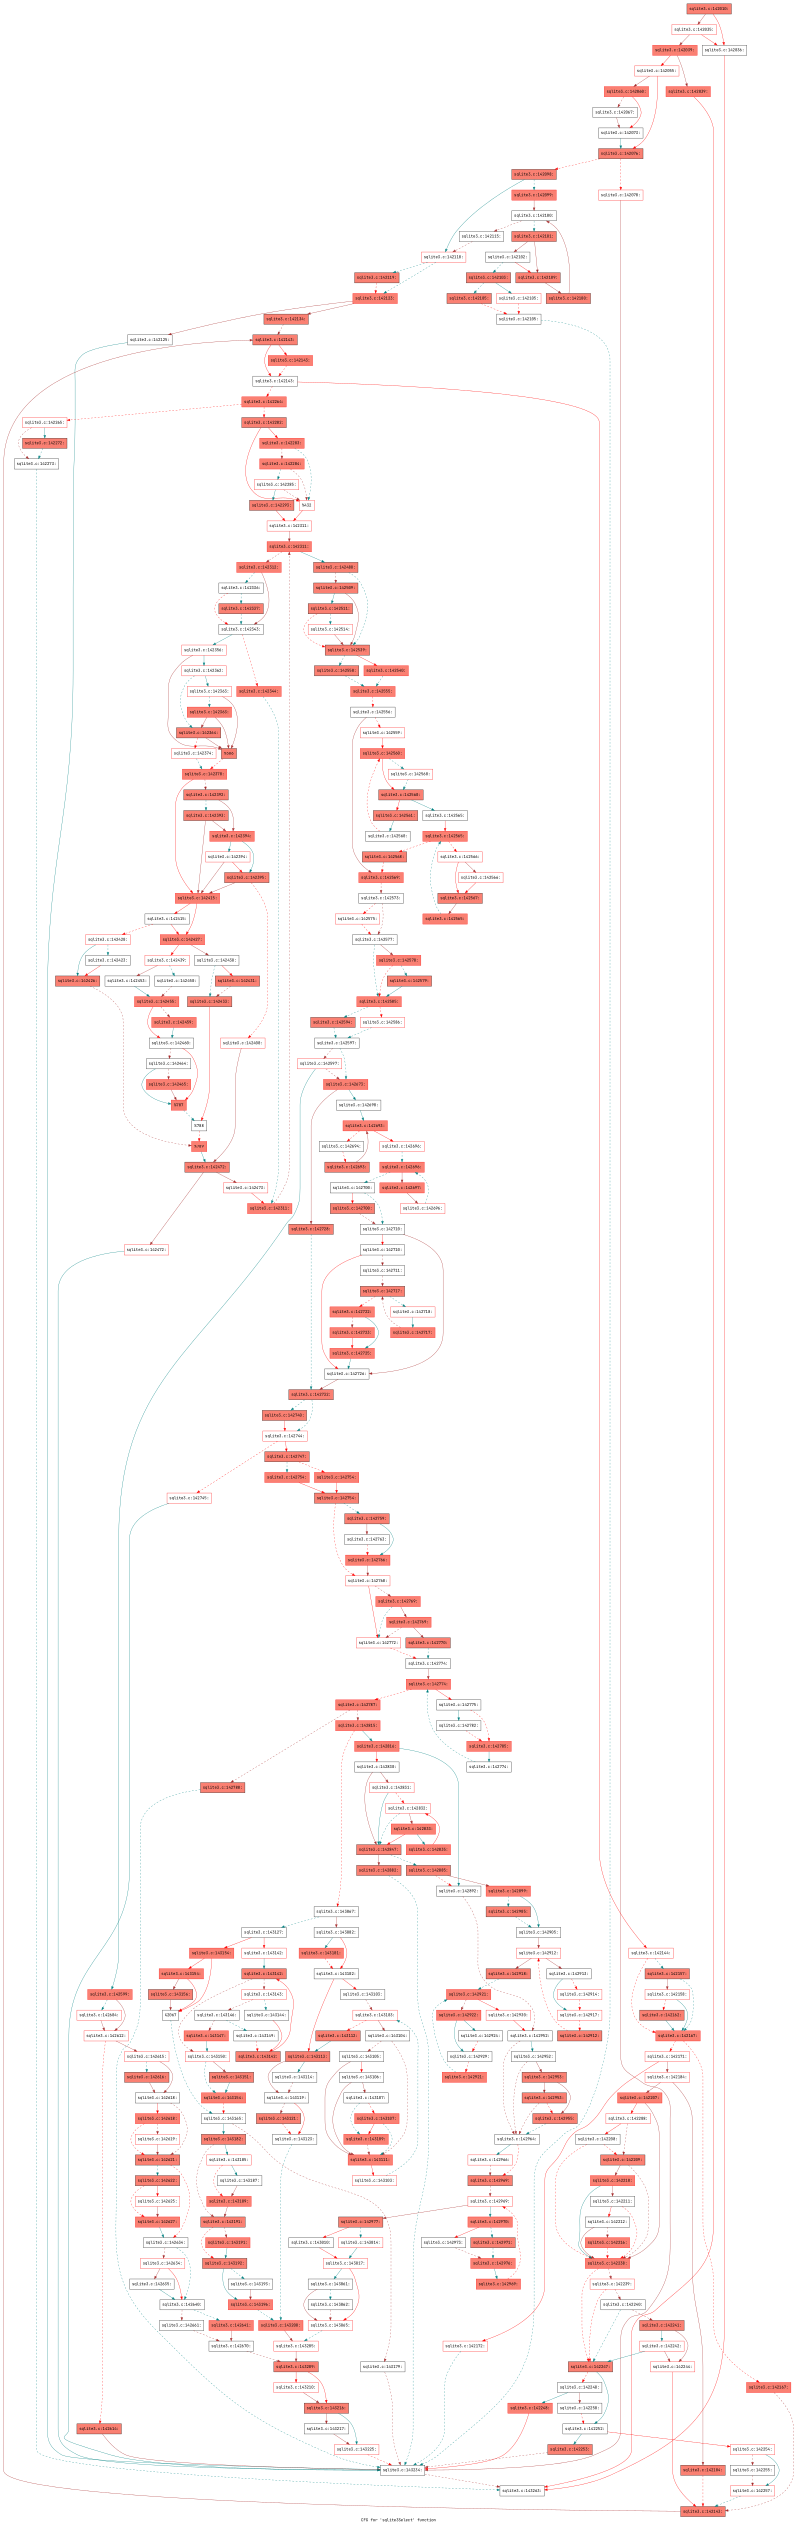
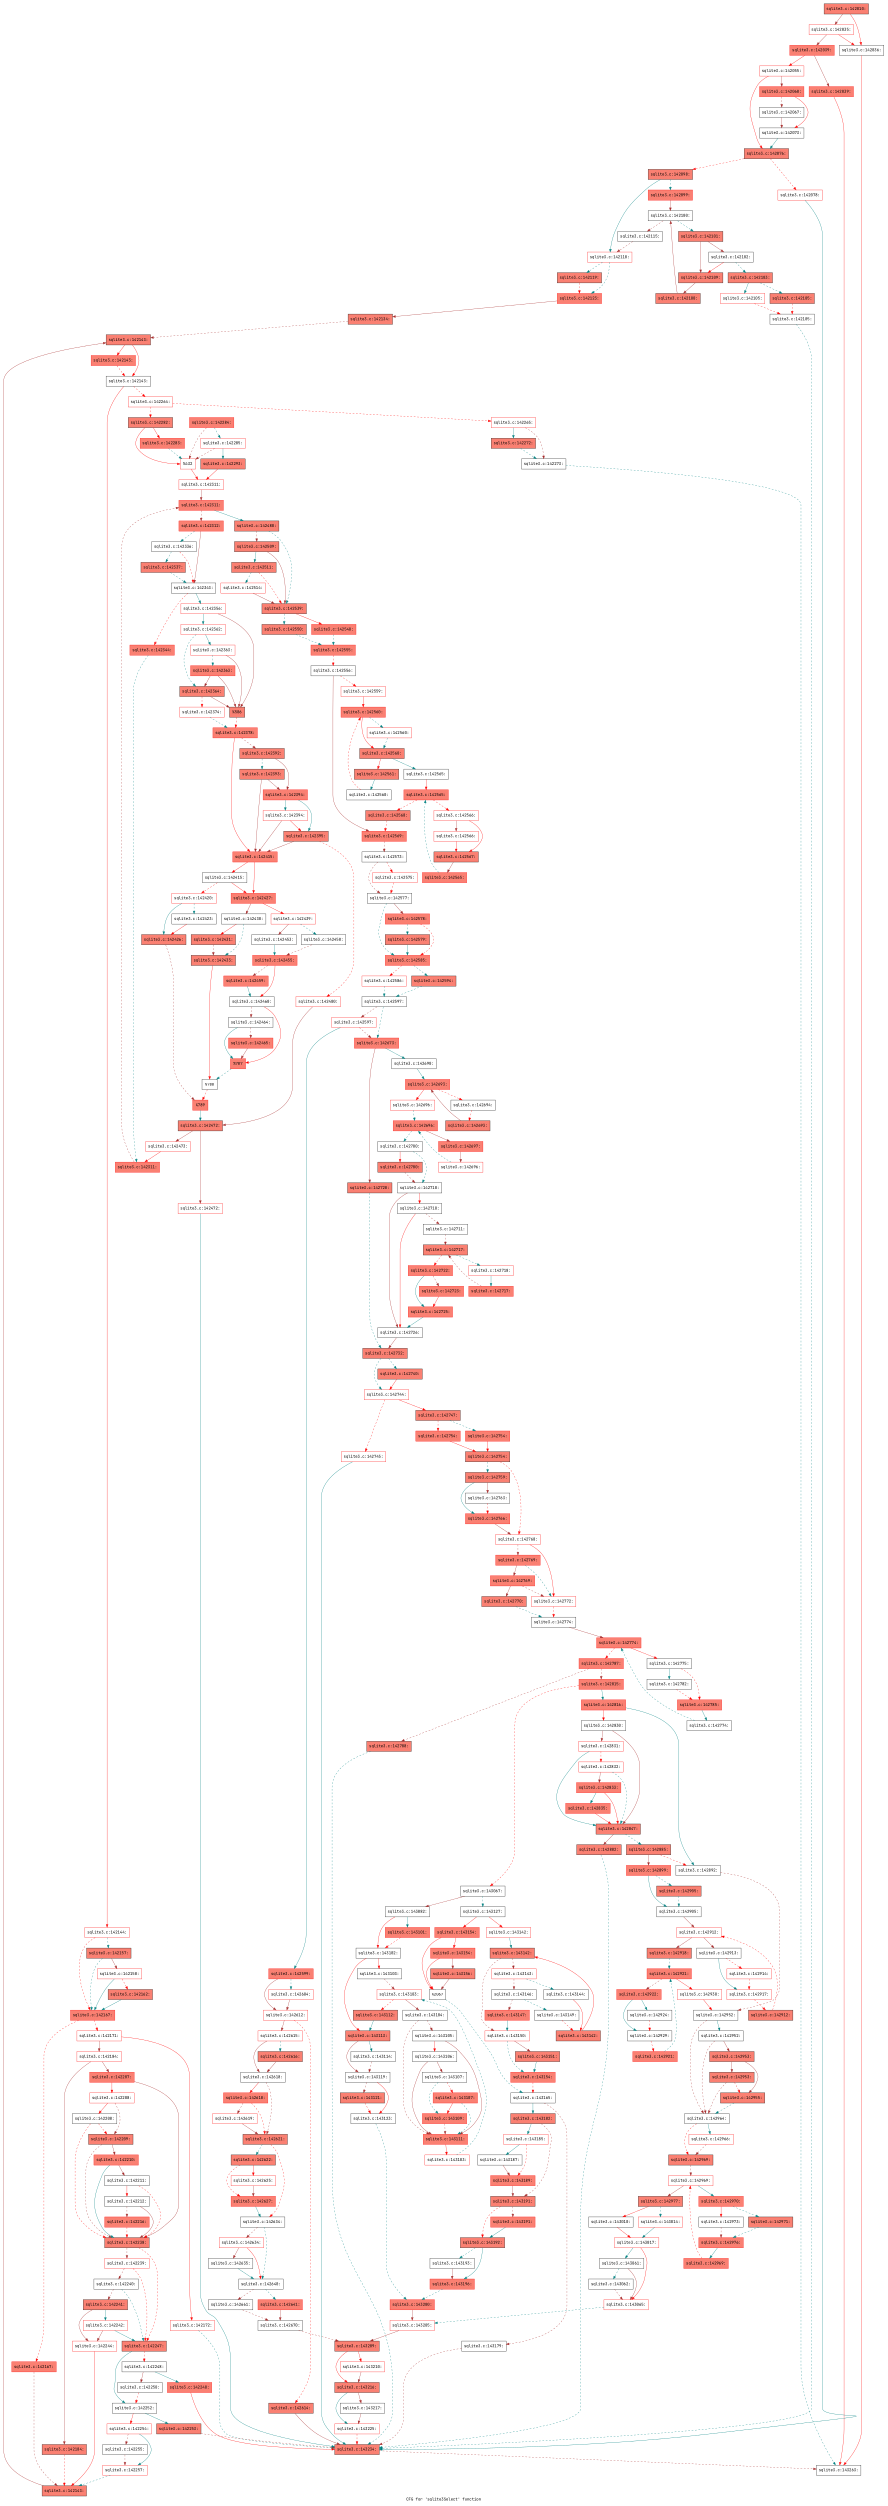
node "sqlite3.c:142125:": removed
node "sqlite3.c:142264:": fillcolor salmon -> white
edge "sqlite3.c:142283:" -> "sqlite3.c:142284:": removed
edge "sqlite3.c:142078:" -> "sqlite3.c:143234:": color brown -> teal
edge "sqlite3.c:142835:" -> "sqlite3.c:142832:": now "sqlite3.c:142835:" -> "sqlite3.c:142847:"
node "sqlite3.c:142238:": color red -> black
node "sqlite3.c:143234:": fillcolor white -> salmon
